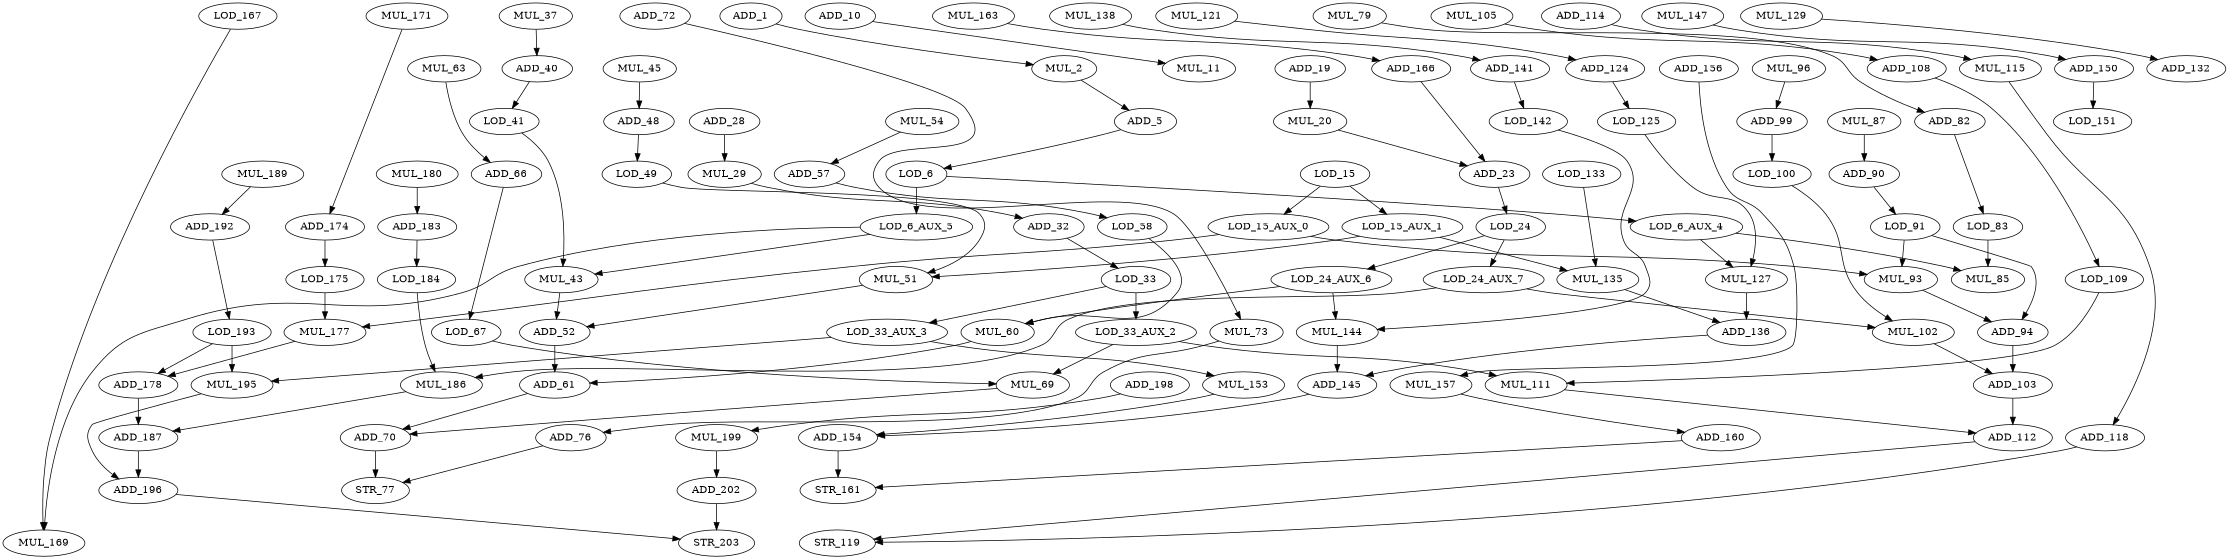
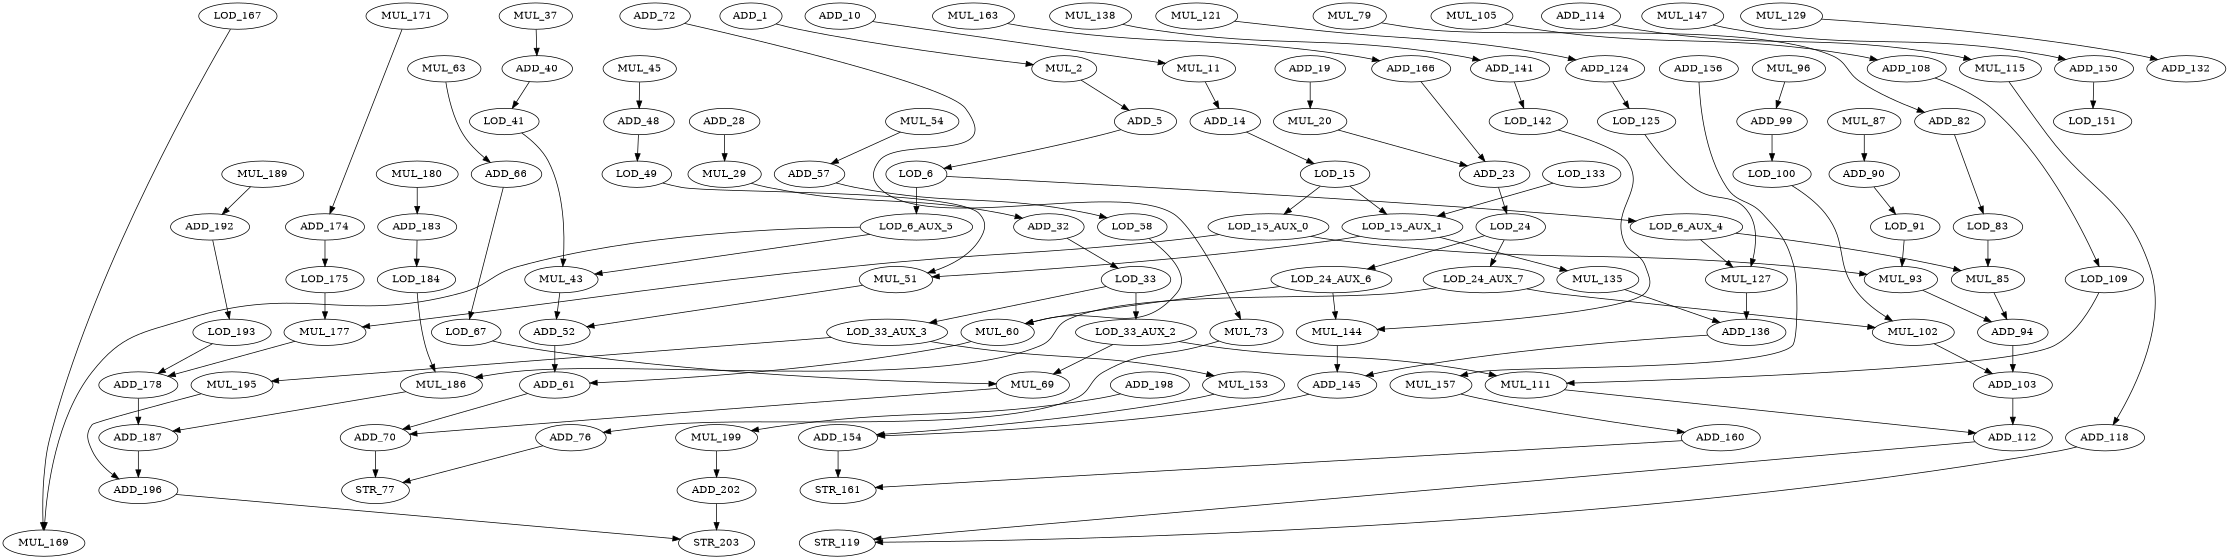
node "ADD_14": added
edge "LOD_133" -> "MUL_135": now "LOD_133" -> "LOD_15_AUX_1"
edge "LOD_91" -> "ADD_94": now "MUL_85" -> "ADD_94"
edge "LOD_193" -> "MUL_195": removed
